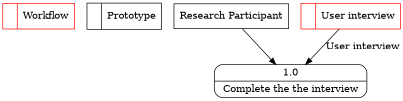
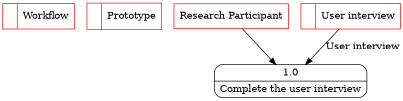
node "Prototype": color black -> red
node "Research Participant": color black -> red
node "1.0": text "Complete the the interview" -> "Complete the user interview"
